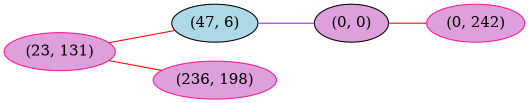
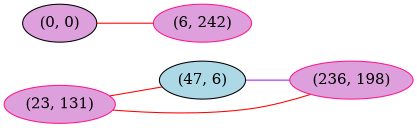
edge "(47, 6)" -- "(0, 0)": now "(47, 6)" -- "(236, 198)"
node "(0, 242)": label "(0, 242)" -> "(6, 242)"
